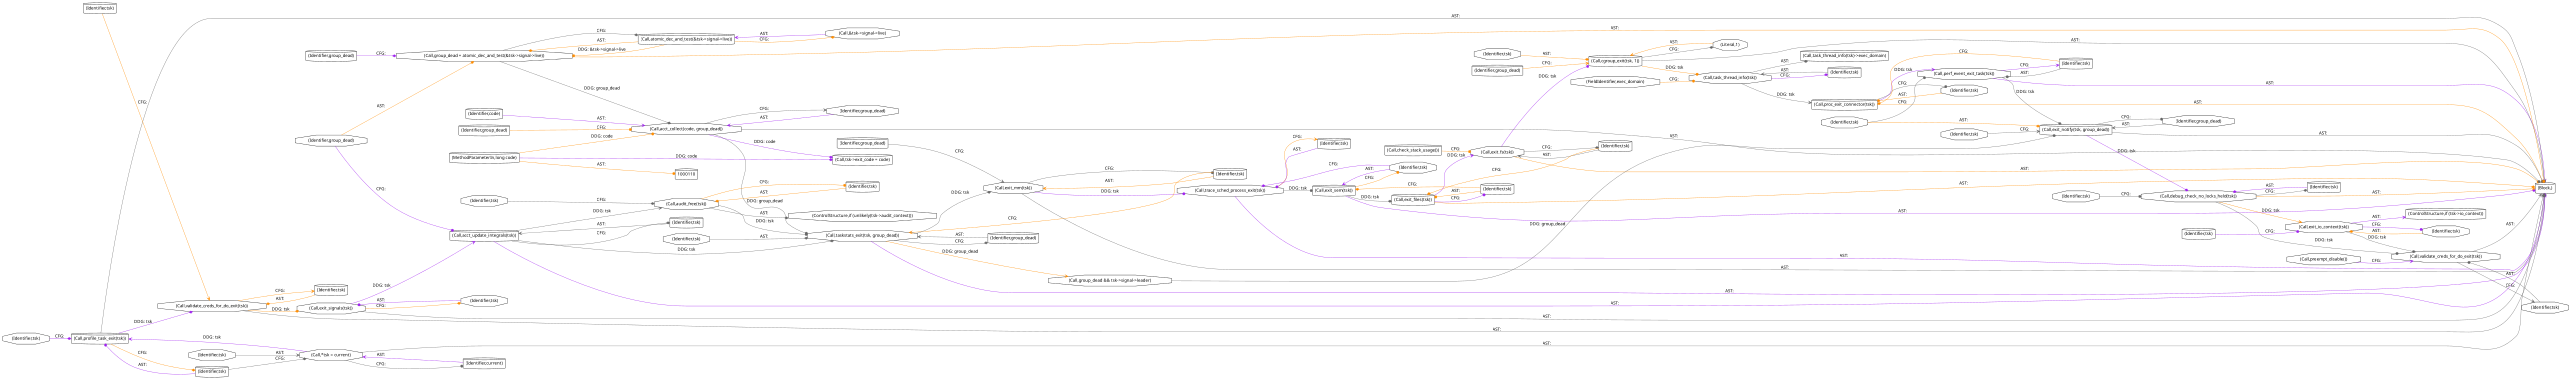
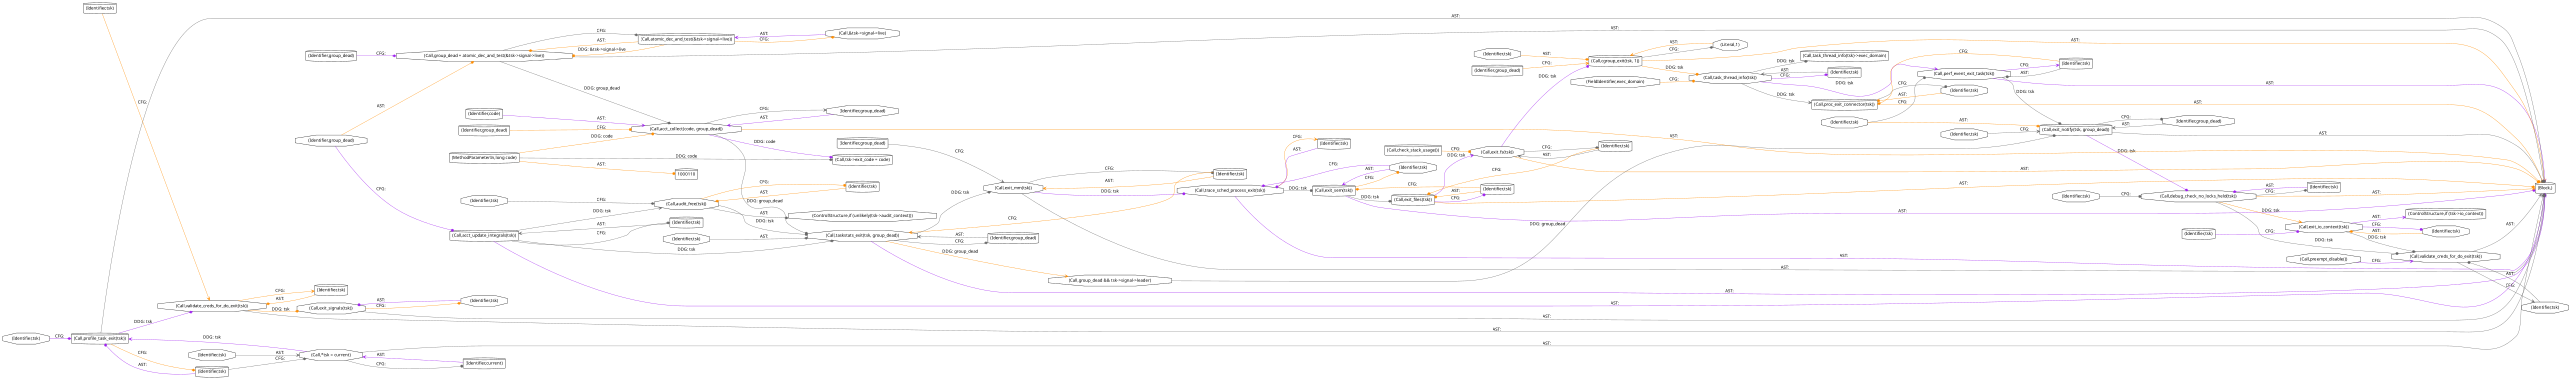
edge "(Call,group_dead = atomic_dec_and_test(&tsk->signal->live))" -> "(Block,)": color darkorange -> gray40
edge "(Call,cgroup_exit(tsk, 1))" -> "(Block,)": color gray40 -> darkorange
edge "(Call,task_thread_info(tsk))" -> "(Call,task_thread_info(tsk)->exec_domain)": label "AST: " -> "DDG: tsk"
edge "(Call,proc_exit_connector(tsk))" -> "(Call,perf_event_exit_task(tsk))": now "(Call,task_thread_info(tsk))" -> "(Call,perf_event_exit_task(tsk))"
edge "(Call,acct_collect(code, group_dead))" -> "(Block,)": color gray40 -> darkorange
edge "(MethodParameterIn,long code)" -> "(Call,tsk->exit_code = code)": color purple -> gray40
edge "(Call,exit_signals(tsk))" -> "(Call,acct_update_integrals(tsk))": removed, label "DDG: tsk"
